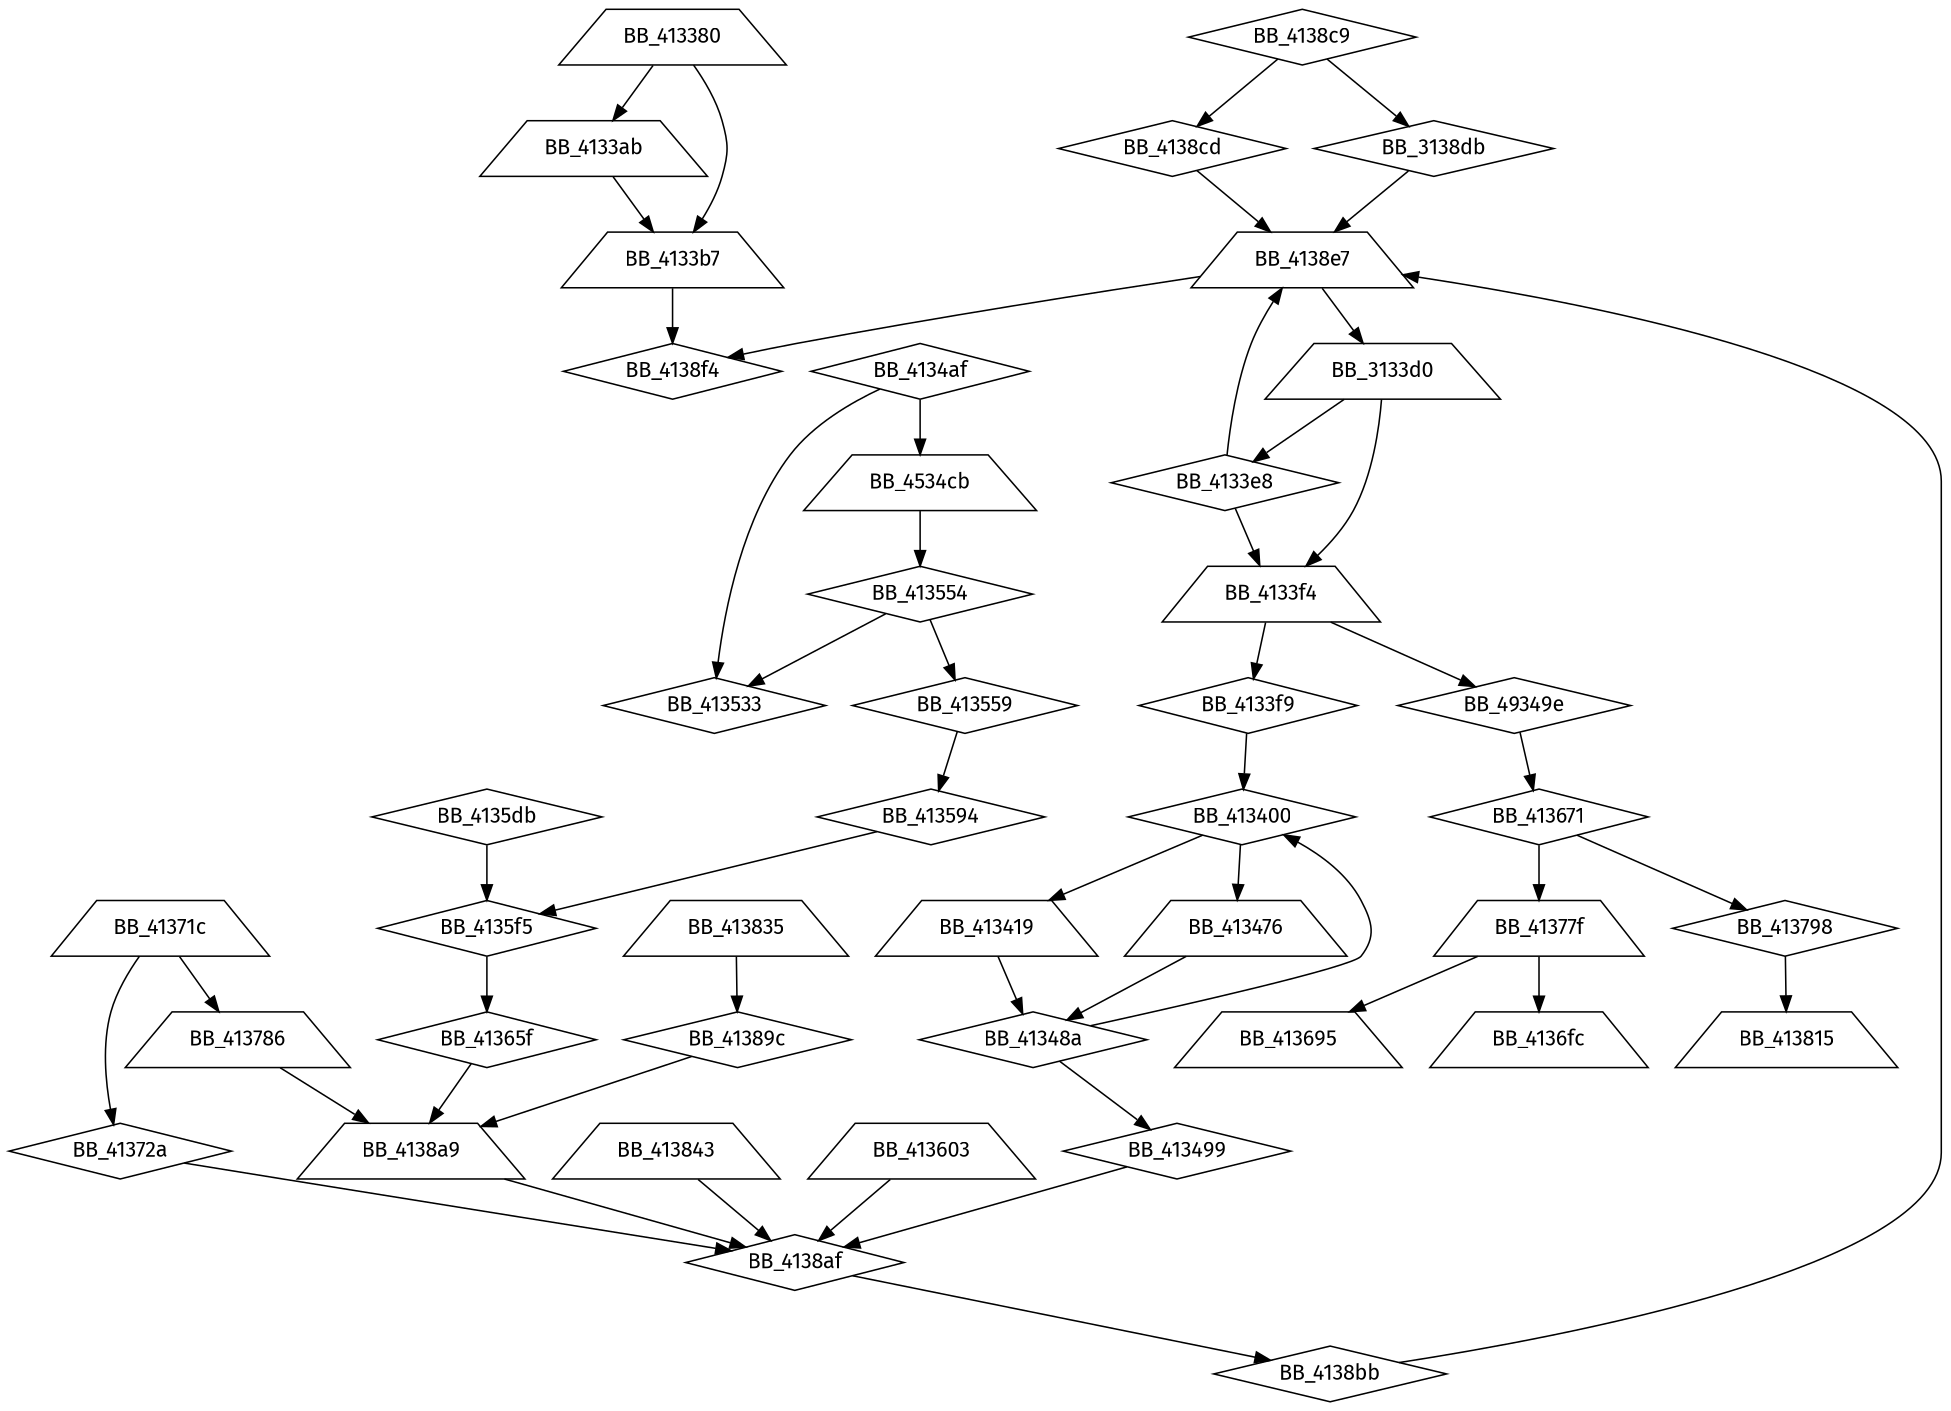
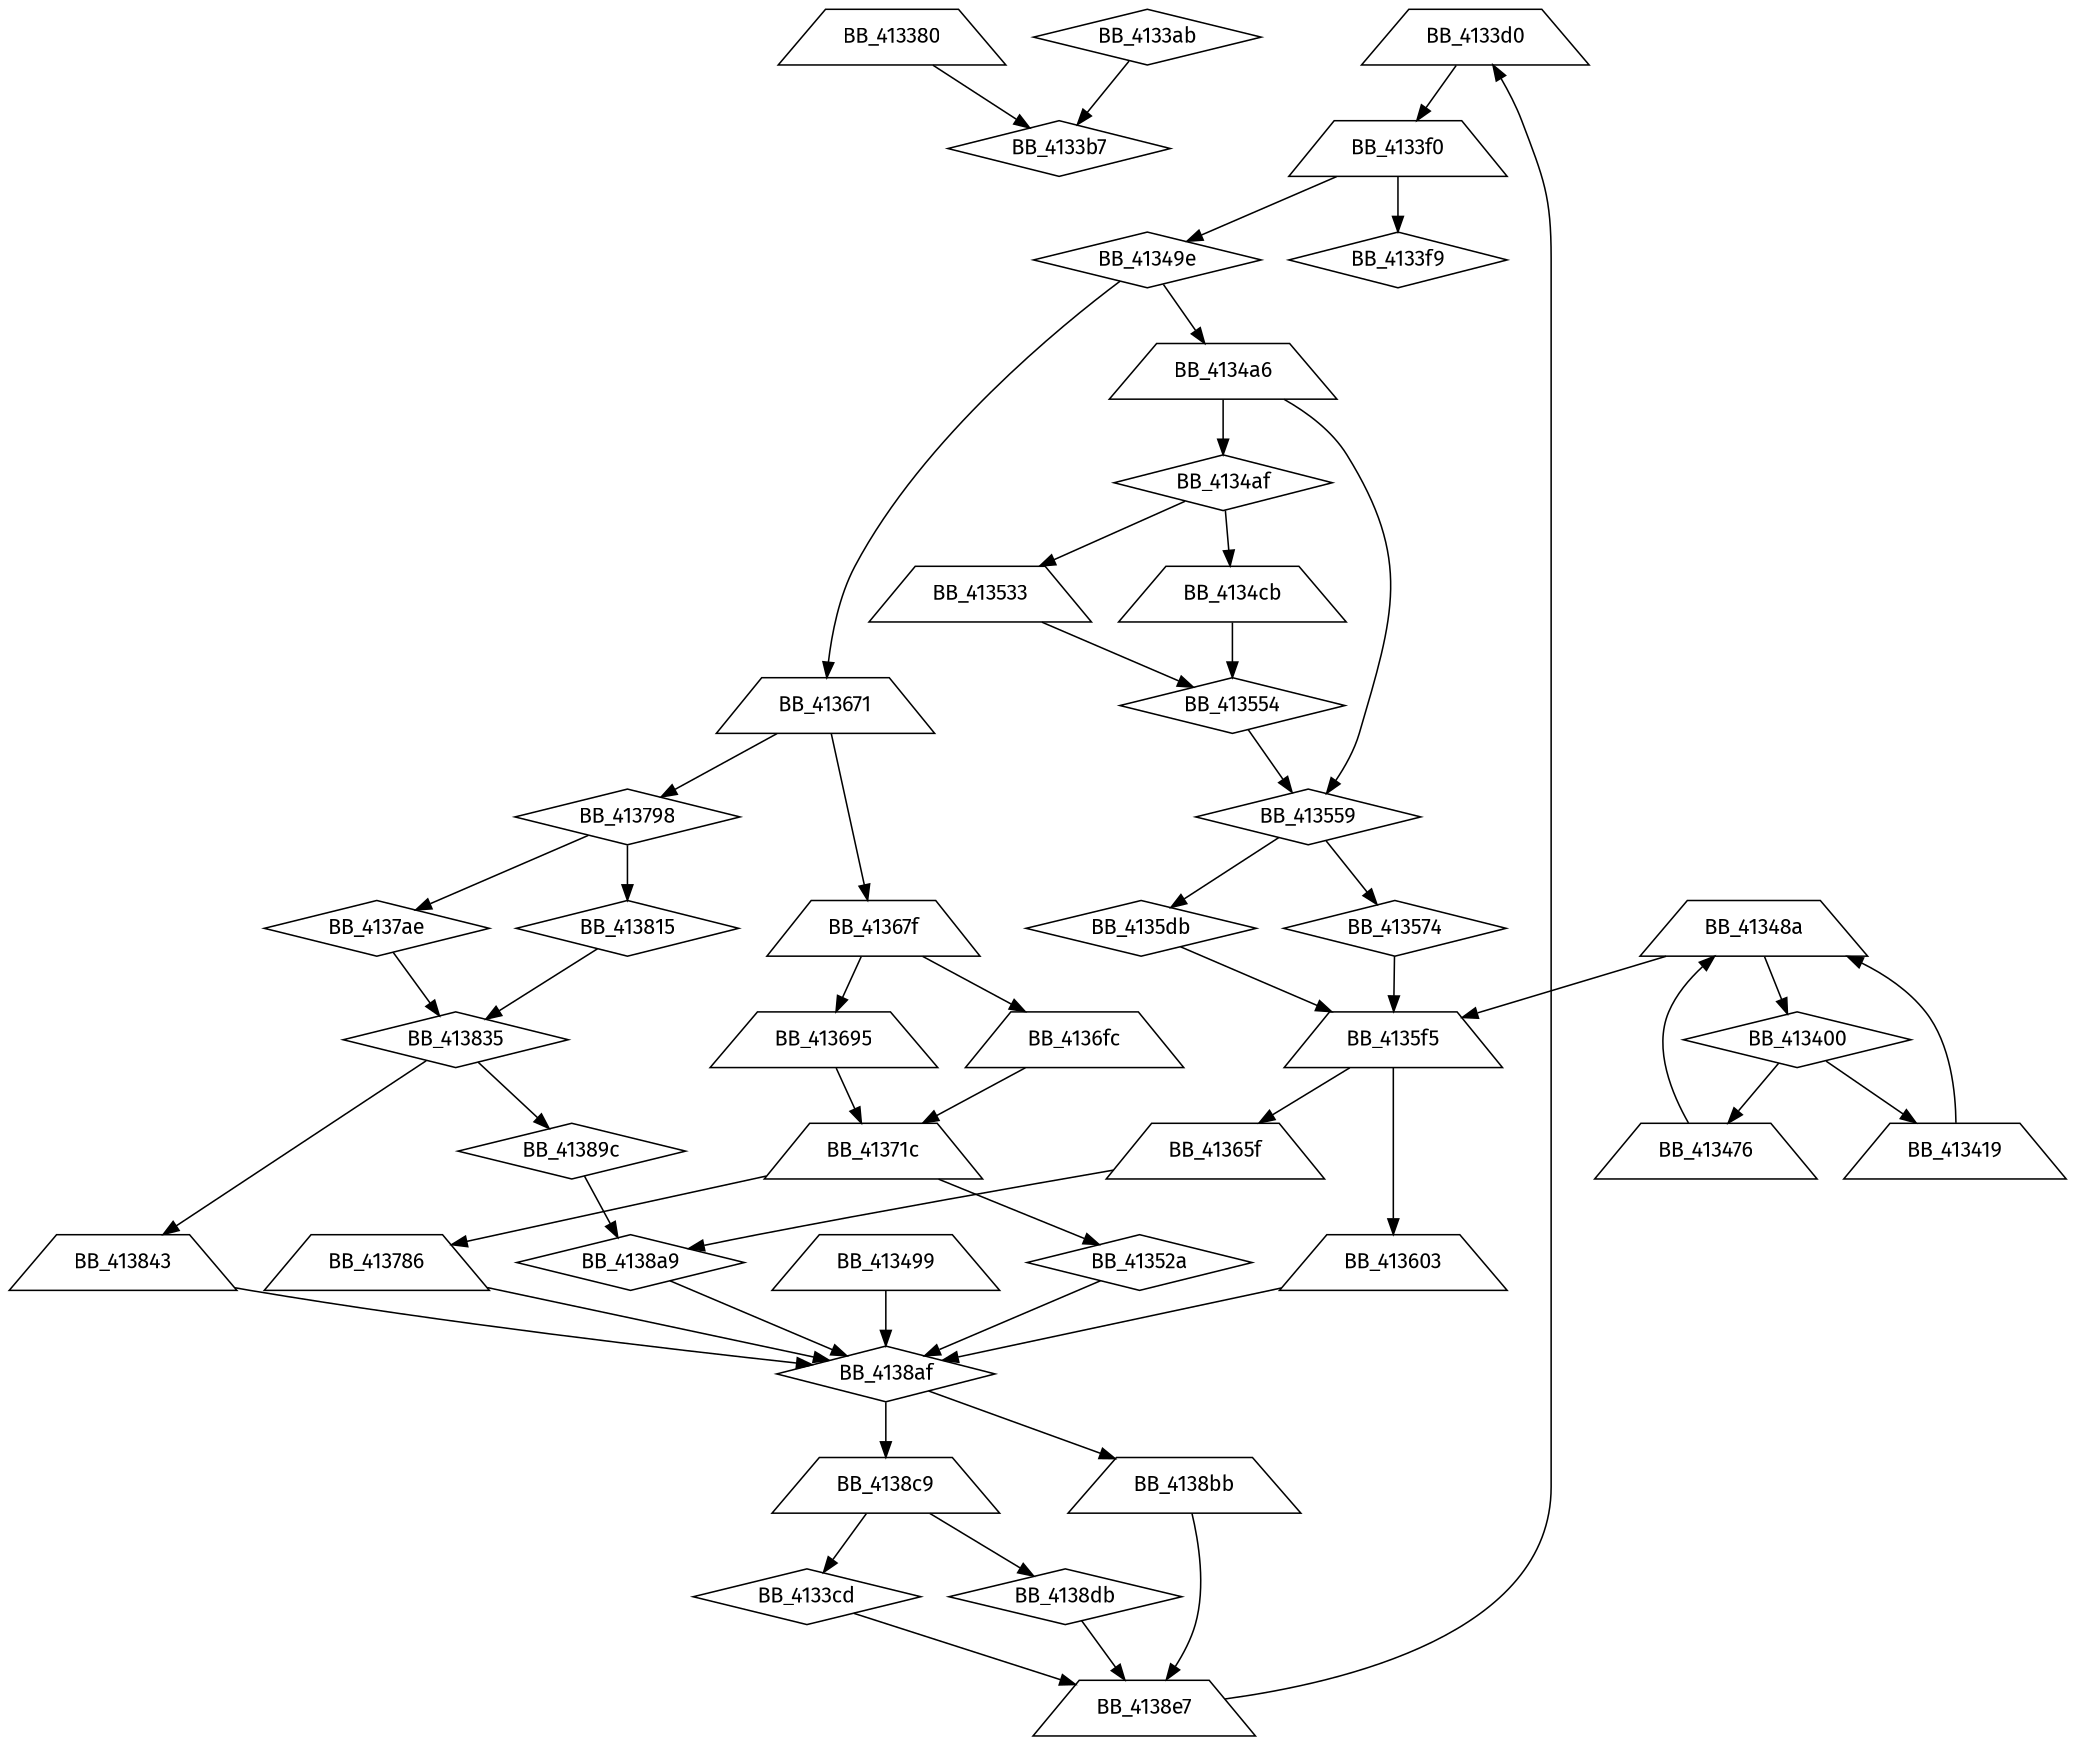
node "BB_4138c9": shape diamond -> trapezium
edge "BB_413380" -> "BB_4133ab": removed
node "BB_4133ab": shape trapezium -> diamond
node "BB_4138cd": label "BB_4138cd" -> "BB_4133cd"
node "BB_3138db": label "BB_3138db" -> "BB_4138db"
node "BB_4133b7": shape trapezium -> diamond
node "BB_4138f4": removed
node "BB_4134a6": added
node "BB_3133d0": label "BB_3133d0" -> "BB_4133d0"
node "BB_4534cb": label "BB_4534cb" -> "BB_4134cb"
node "BB_4133e8": removed
node "BB_4133f4": label "BB_4133f4" -> "BB_4133f0"
edge "BB_413554" -> "BB_413533": reversed
node "BB_413533": shape diamond -> trapezium
node "BB_49349e": label "BB_49349e" -> "BB_41349e"
edge "BB_4133f9" -> "BB_413400": removed
node "BB_413594": label "BB_413594" -> "BB_413574"
node "BB_413671": shape diamond -> trapezium
edge "BB_413559" -> "BB_4135db": added
node "BB_4137ae": added
node "BB_4135f5": shape diamond -> trapezium
node "BB_413835": shape trapezium -> diamond
node "BB_41377f": label "BB_41377f" -> "BB_41367f"
edge "BB_413815" -> "BB_413835": added
node "BB_41365f": shape diamond -> trapezium
node "BB_41348a": shape diamond -> trapezium
node "BB_413815": shape trapezium -> diamond
edge "BB_413695" -> "BB_41371c": added
edge "BB_41348a" -> "BB_413499": now "BB_41348a" -> "BB_4135f5"
edge "BB_413786" -> "BB_4138a9": now "BB_413786" -> "BB_4138af"
edge "BB_4136fc" -> "BB_41371c": added
edge "BB_413835" -> "BB_413843": added
edge "BB_4135f5" -> "BB_413603": added
node "BB_41372a": label "BB_41372a" -> "BB_41352a"
node "BB_4138a9": shape trapezium -> diamond
node "BB_413499": shape diamond -> trapezium
node "BB_4138bb": shape diamond -> trapezium
edge "BB_4138af" -> "BB_4138c9": added
